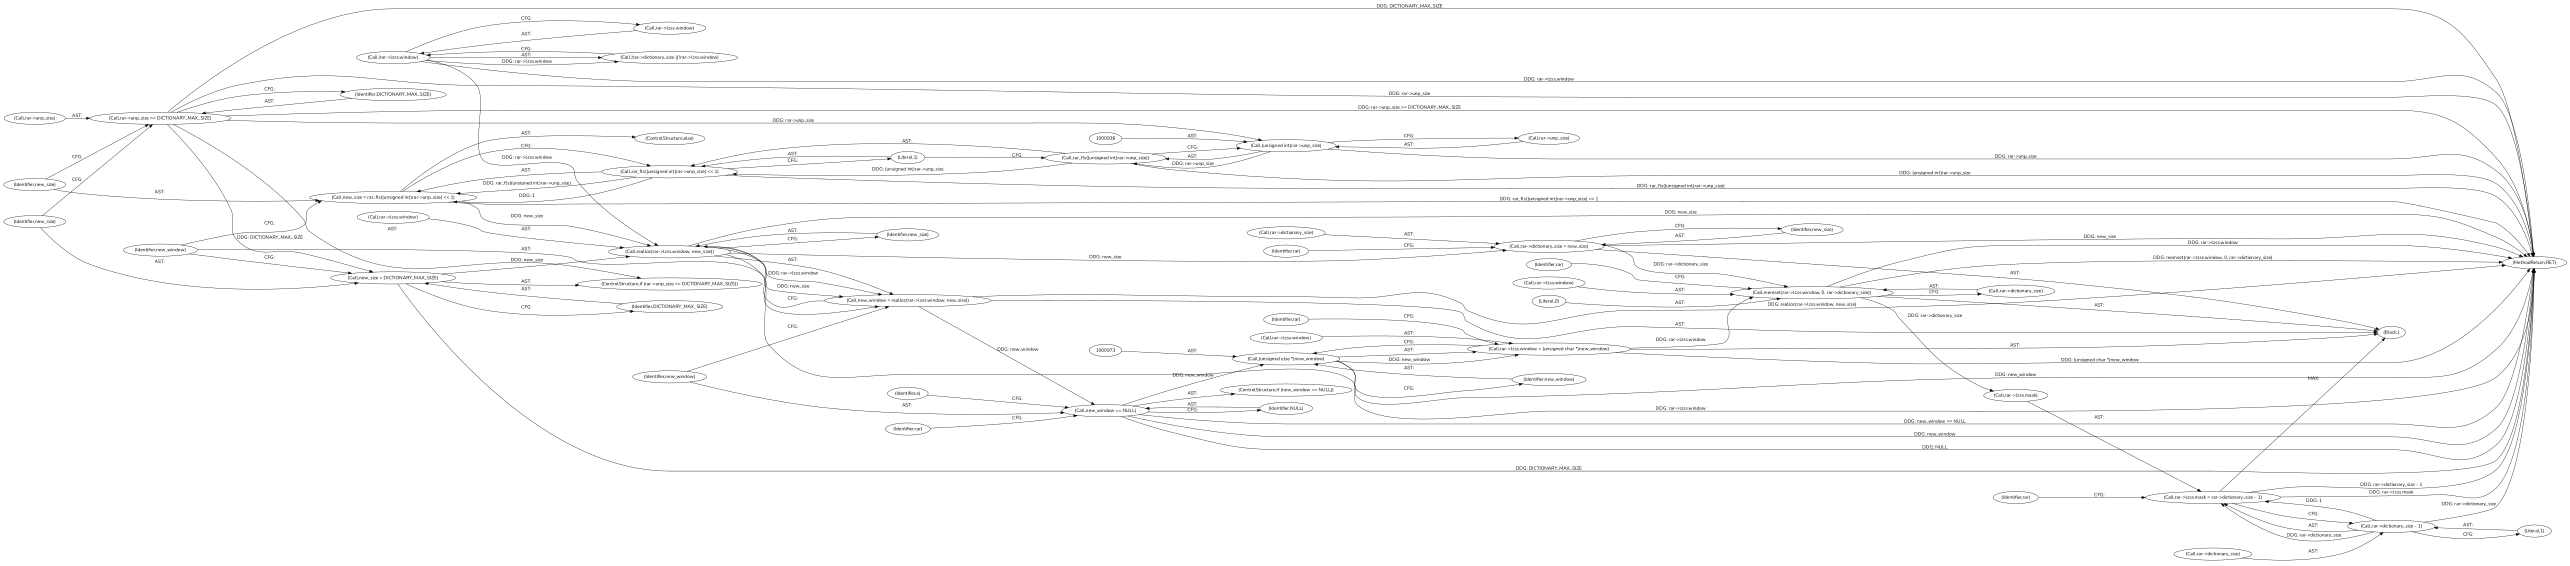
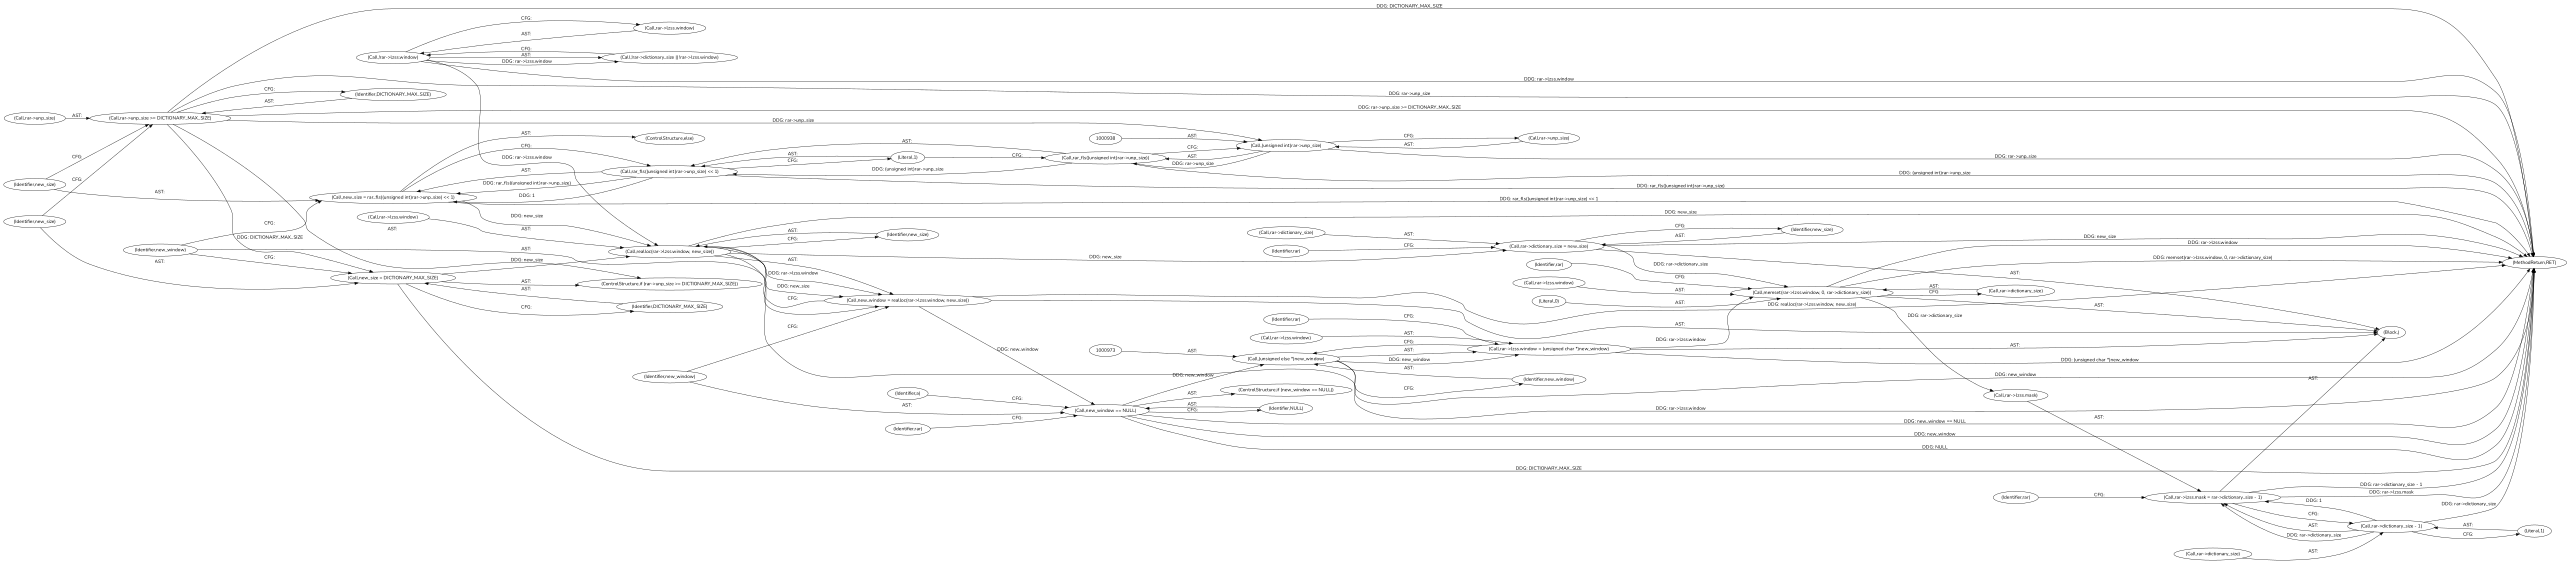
edge "(Call,rar->lzss.mask = rar->dictionary_size - 1)" -> "(Block,)": label "MAX: " -> "AST: "
